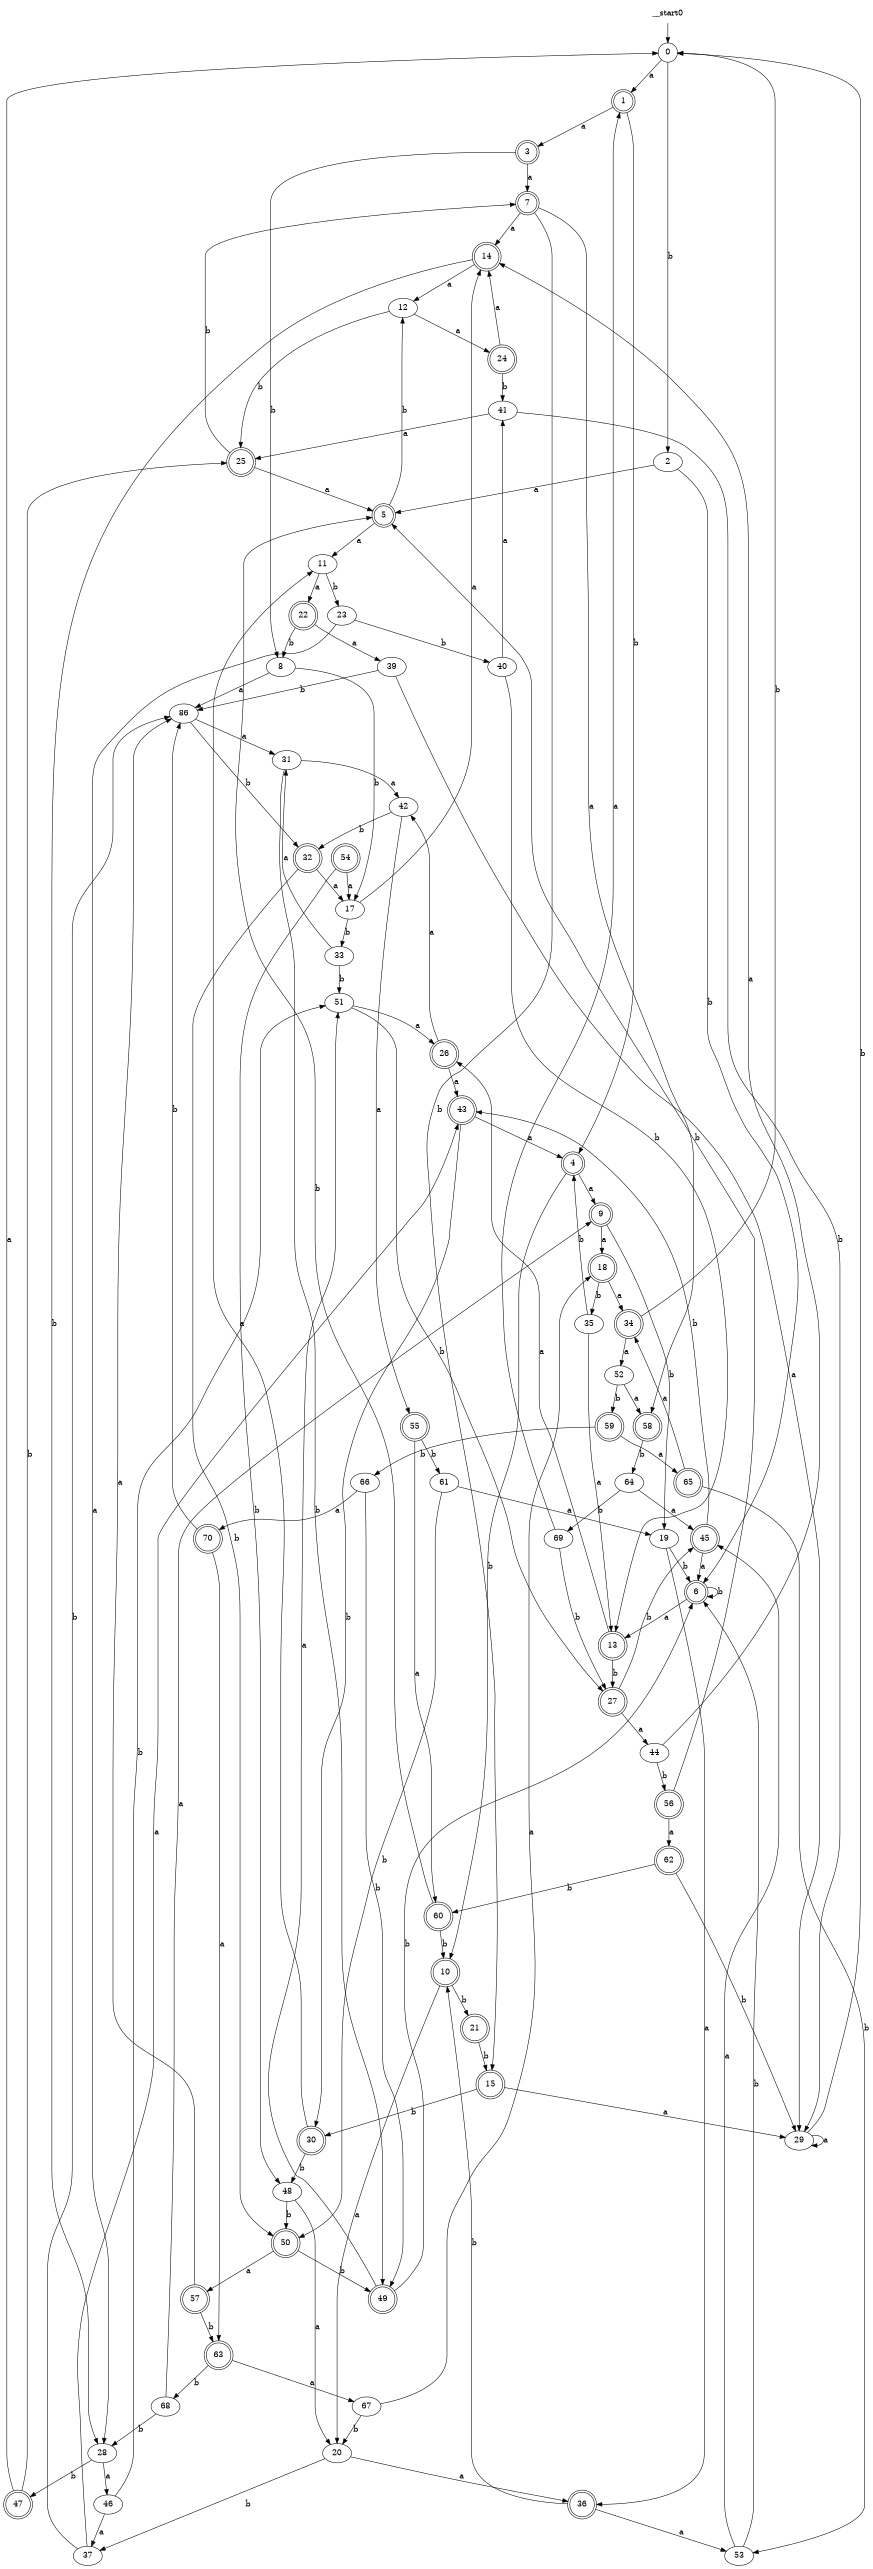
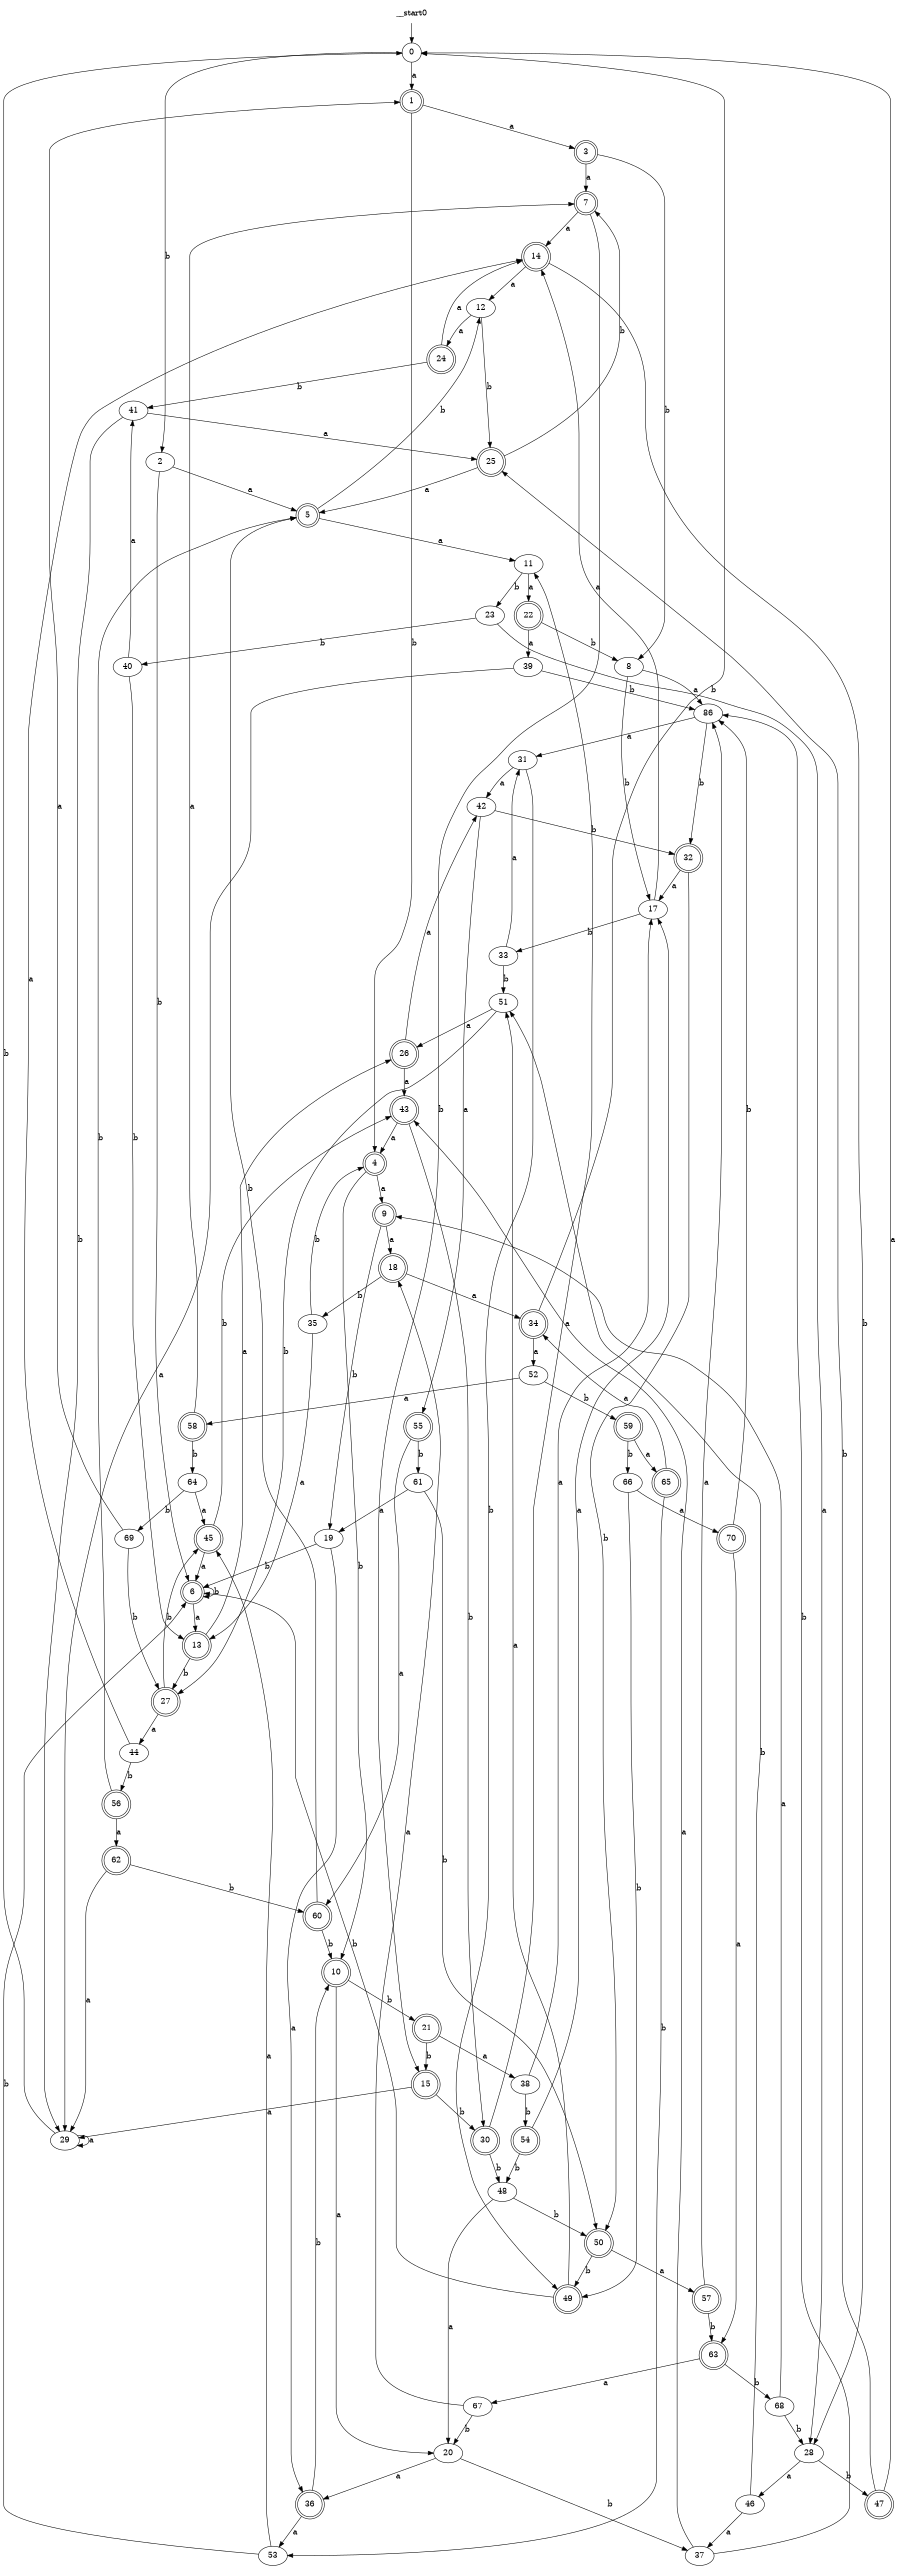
edge "7" -> "58": reversed
edge "62" -> "29": label "b" -> "a"
node "38": added
